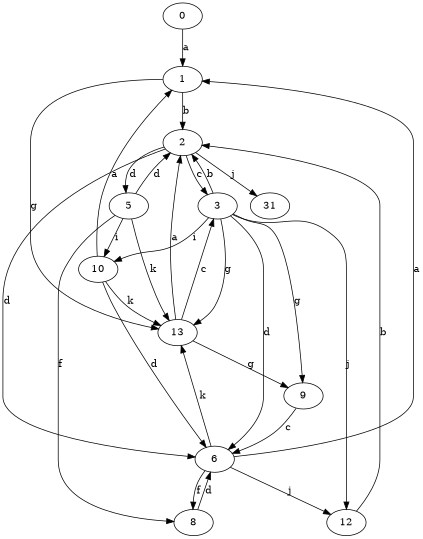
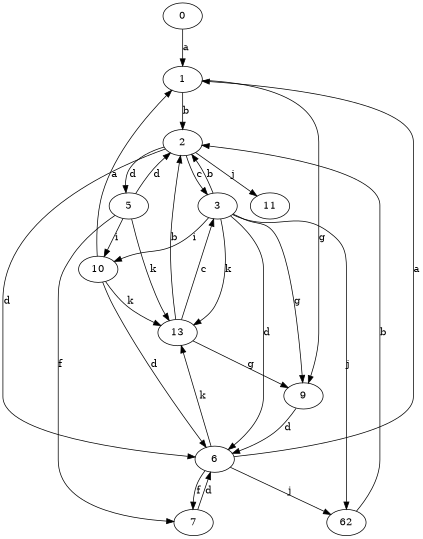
edge "1" -> "13": now "1" -> "9"
node "31": label "31" -> "11"
edge "13" -> "2": label "a" -> "b"
edge "3" -> "13": label "g" -> "k"
edge "9" -> "6": label "c" -> "d"
node "8": label "8" -> "7"
node "12": label "12" -> "62"
